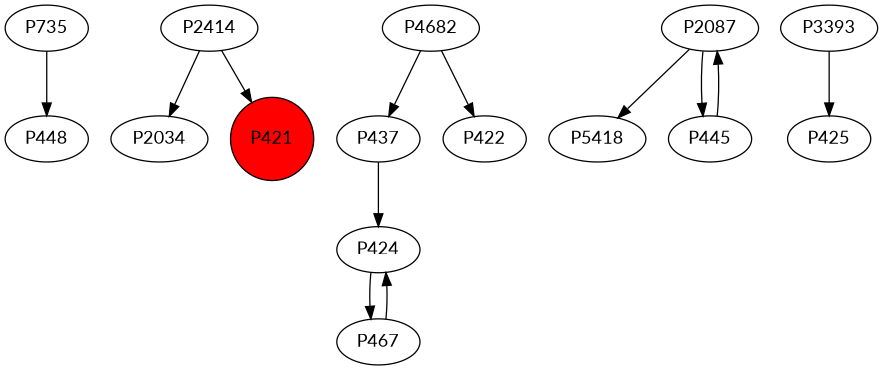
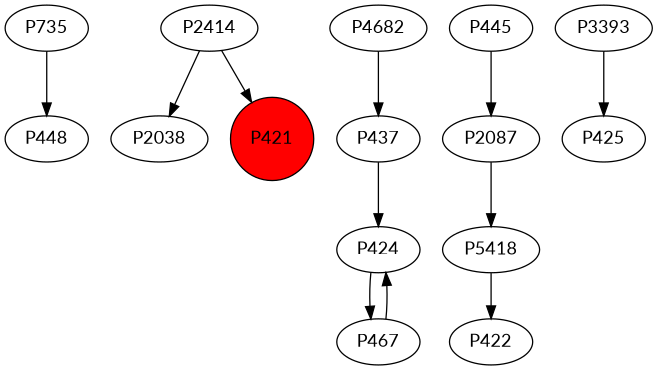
edge "P2087" -> "P445": removed
edge "P4682" -> "P422": now "P5418" -> "P422"
node "P2034": label "P2034" -> "P2038"
